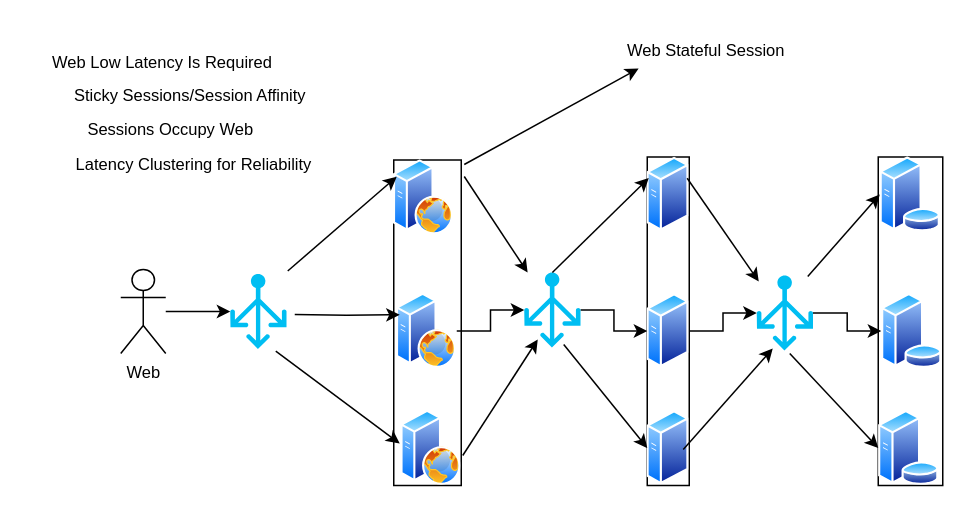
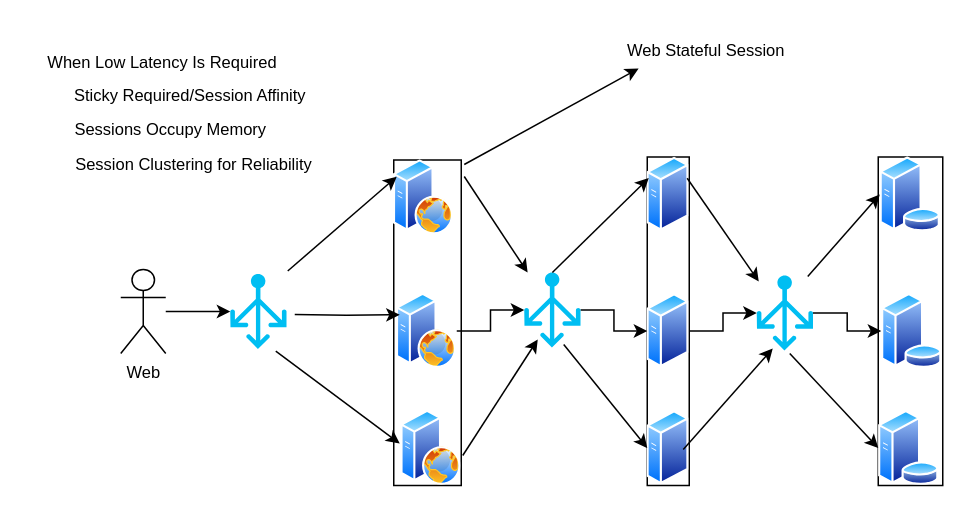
node "Web Low Latency Is Required": label "Web Low Latency Is Required" -> "When Low Latency Is Required"
node "Sticky Sessions/Session Affinity": label "Sticky Sessions/Session Affinity" -> "Sticky Required/Session Affinity"
node "Sessions Occupy Web": label "Sessions Occupy Web" -> "Sessions Occupy Memory"
node "Latency Clustering for Reliability": label "Latency Clustering for Reliability" -> "Session Clustering for Reliability"
